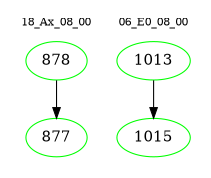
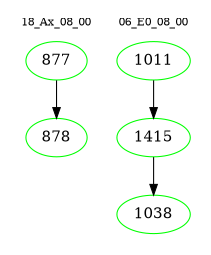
node "1013": label "1013" -> "1011"
edge "878" -> "877": reversed
node "1015": label "1015" -> "1415"
node "1038": added
